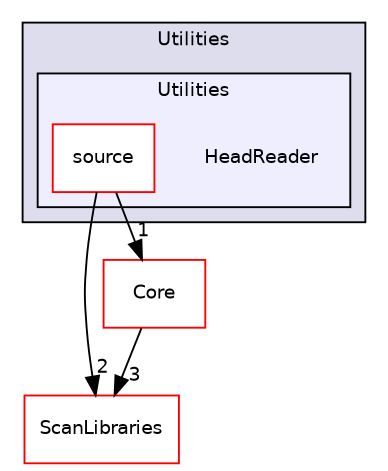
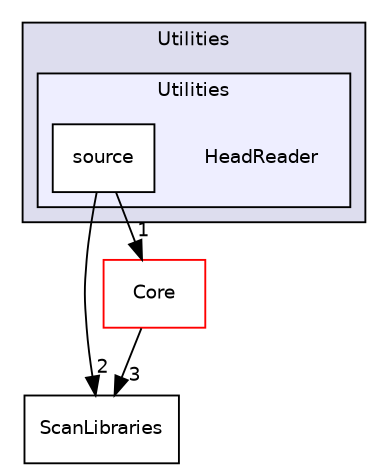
node "source": color red -> black
node "ScanLibraries": color red -> black
